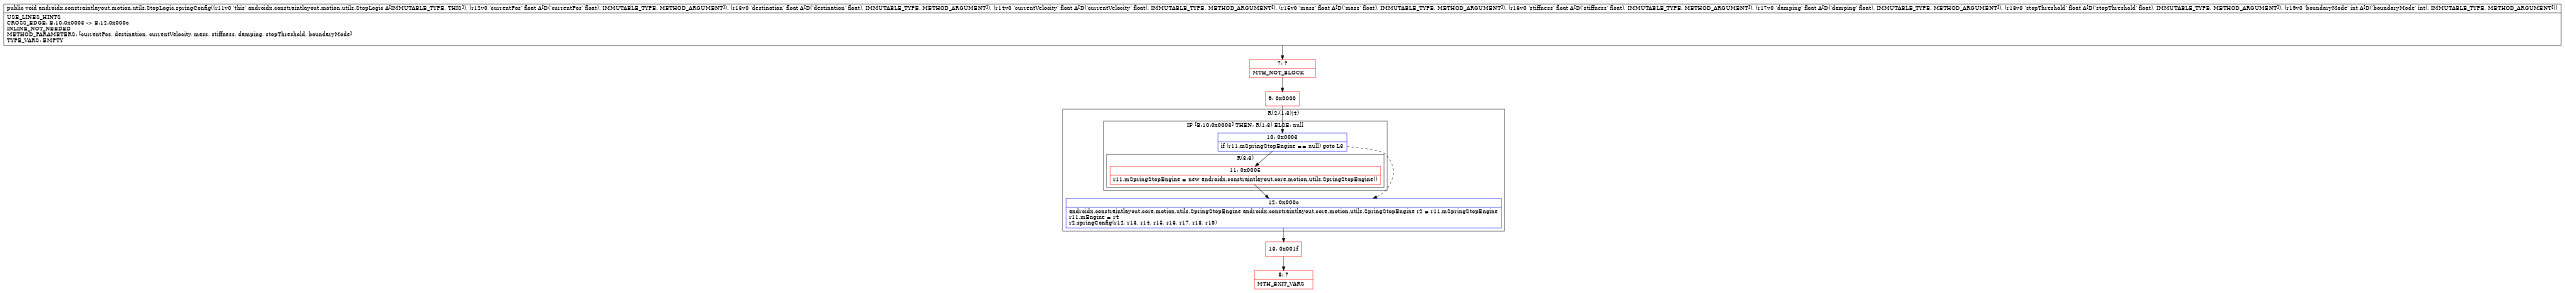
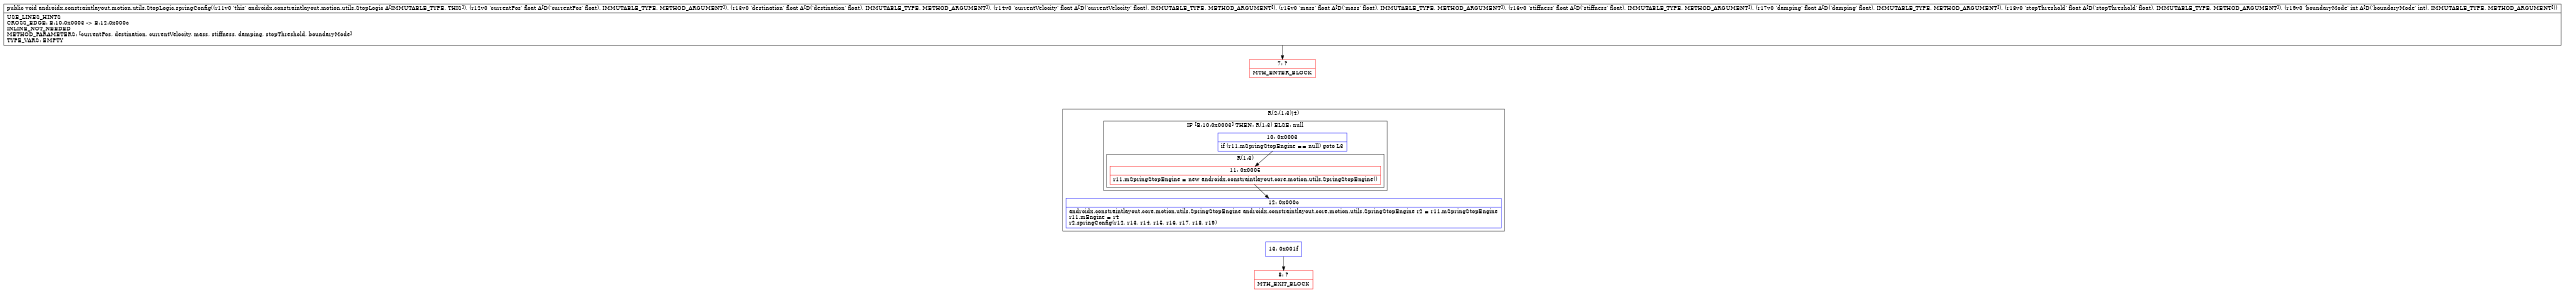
node "7: ?": text "MTH_NOT_BLOCK" -> "MTH_ENTER_BLOCK"
node "9: 0x0000": removed
cluster "R(3:3)": label "R(3:3)" -> "R(1:3)"
edge "10: 0x0003" -> "12: 0x000c": removed
edge "12: 0x000c" -> "13: 0x001f": removed
node "13: 0x001f": color red -> blue
node "8: ?": text "MTH_EXIT_VARS" -> "MTH_EXIT_BLOCK"
